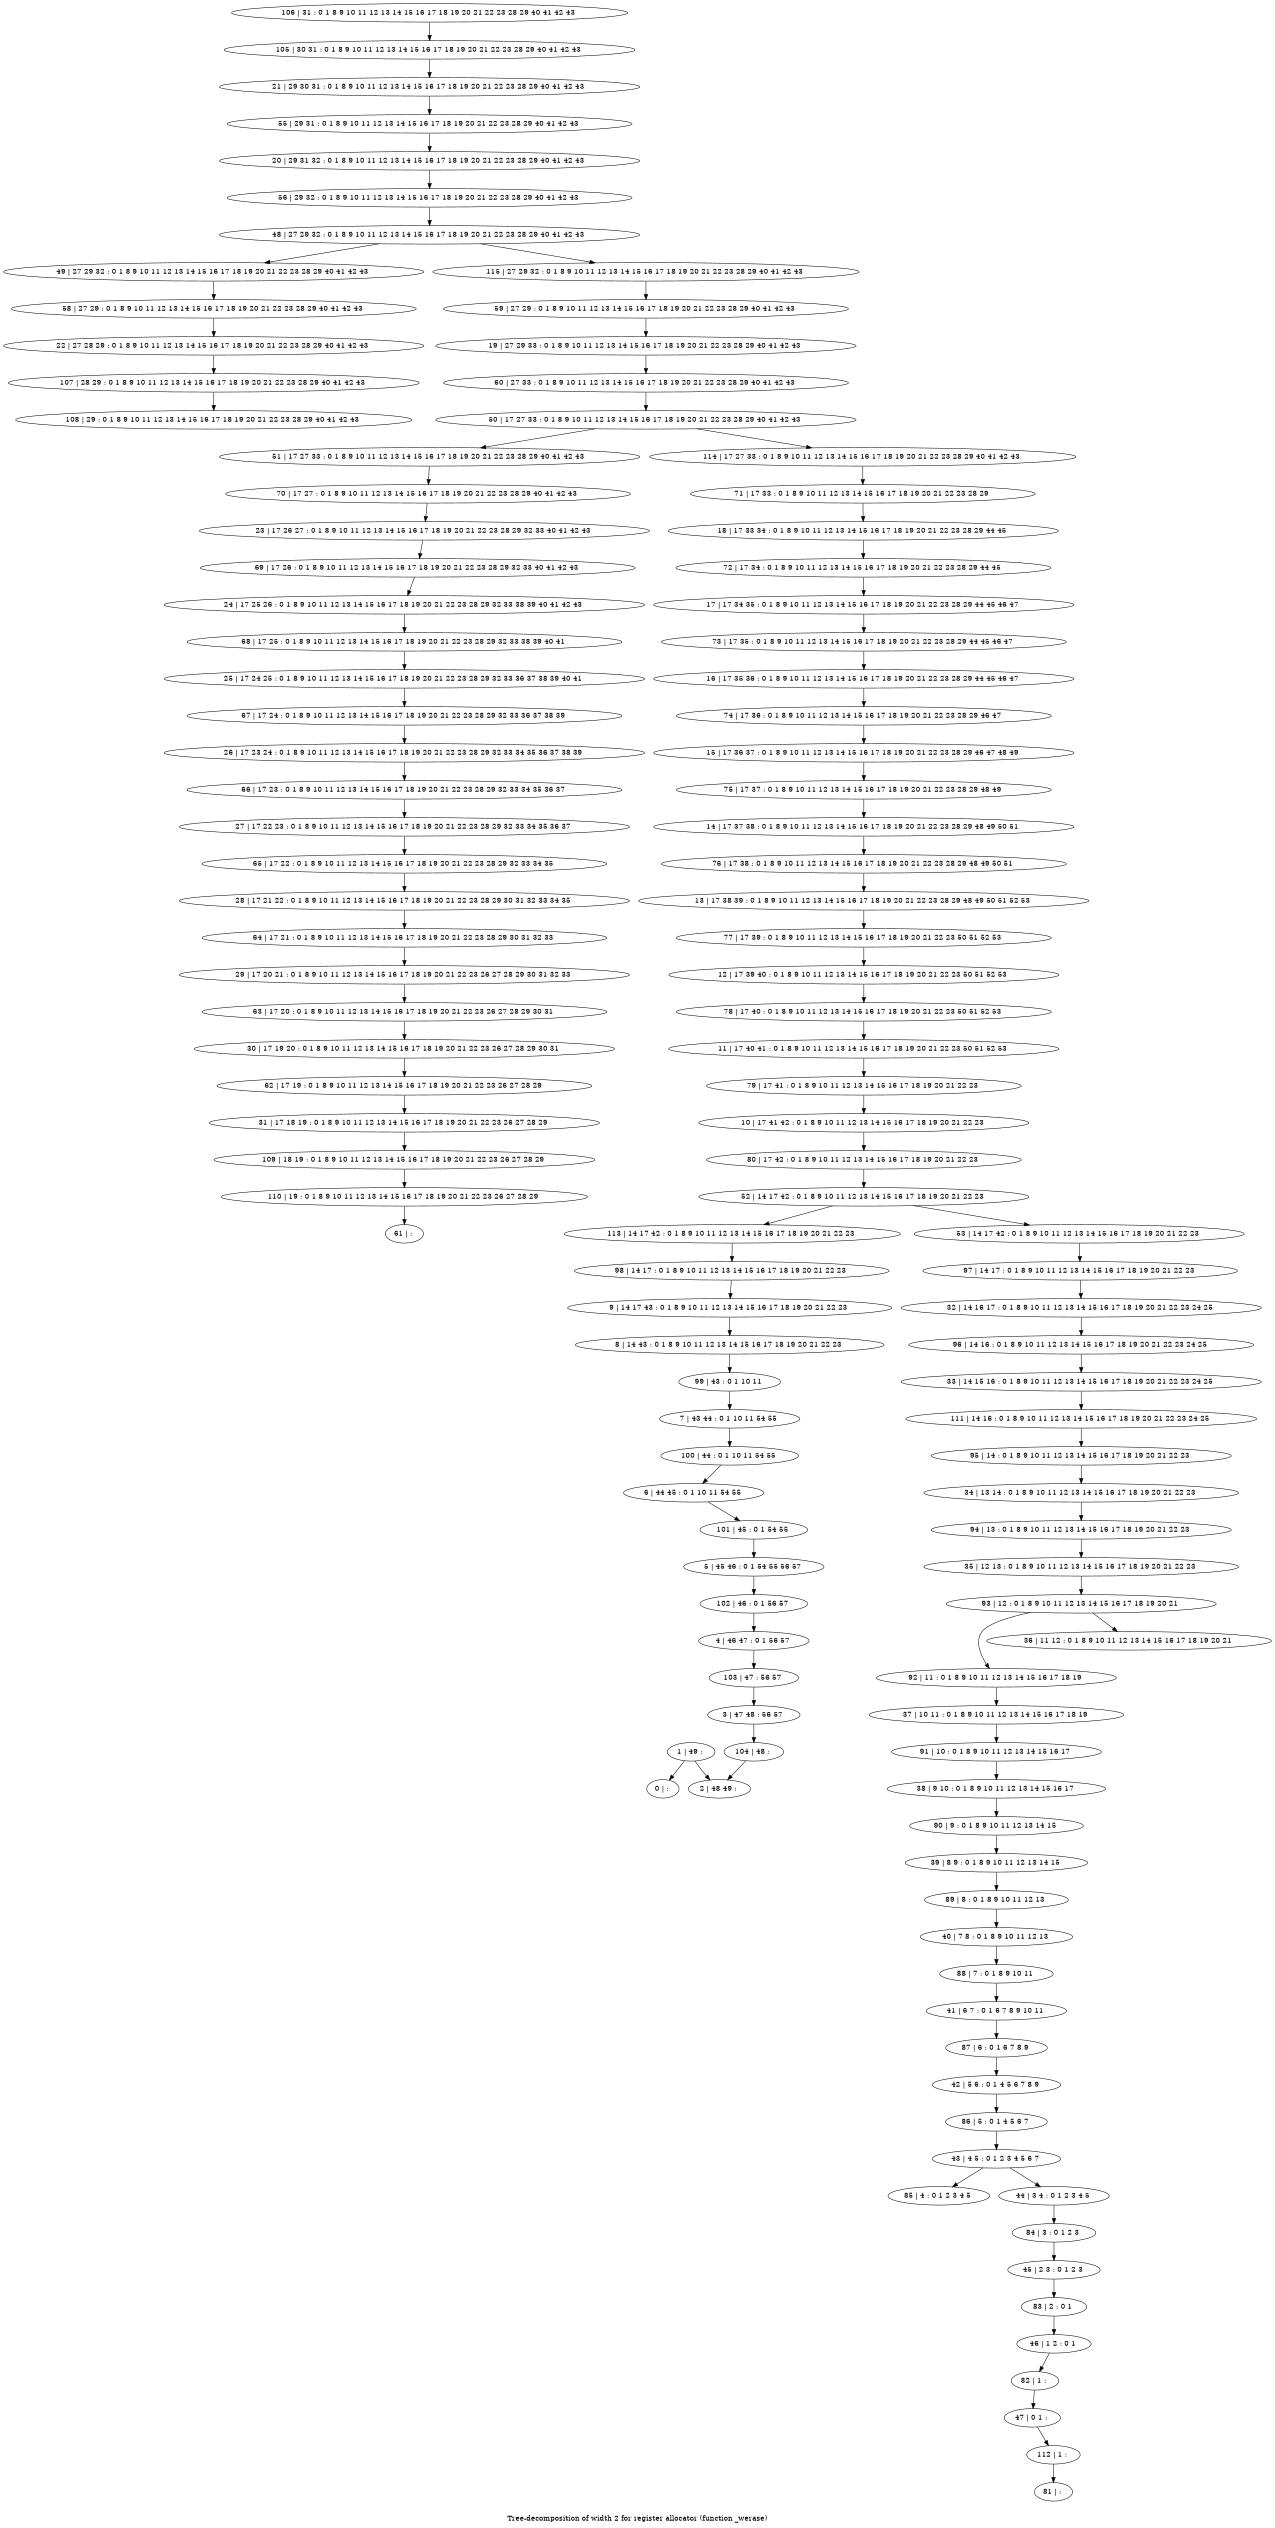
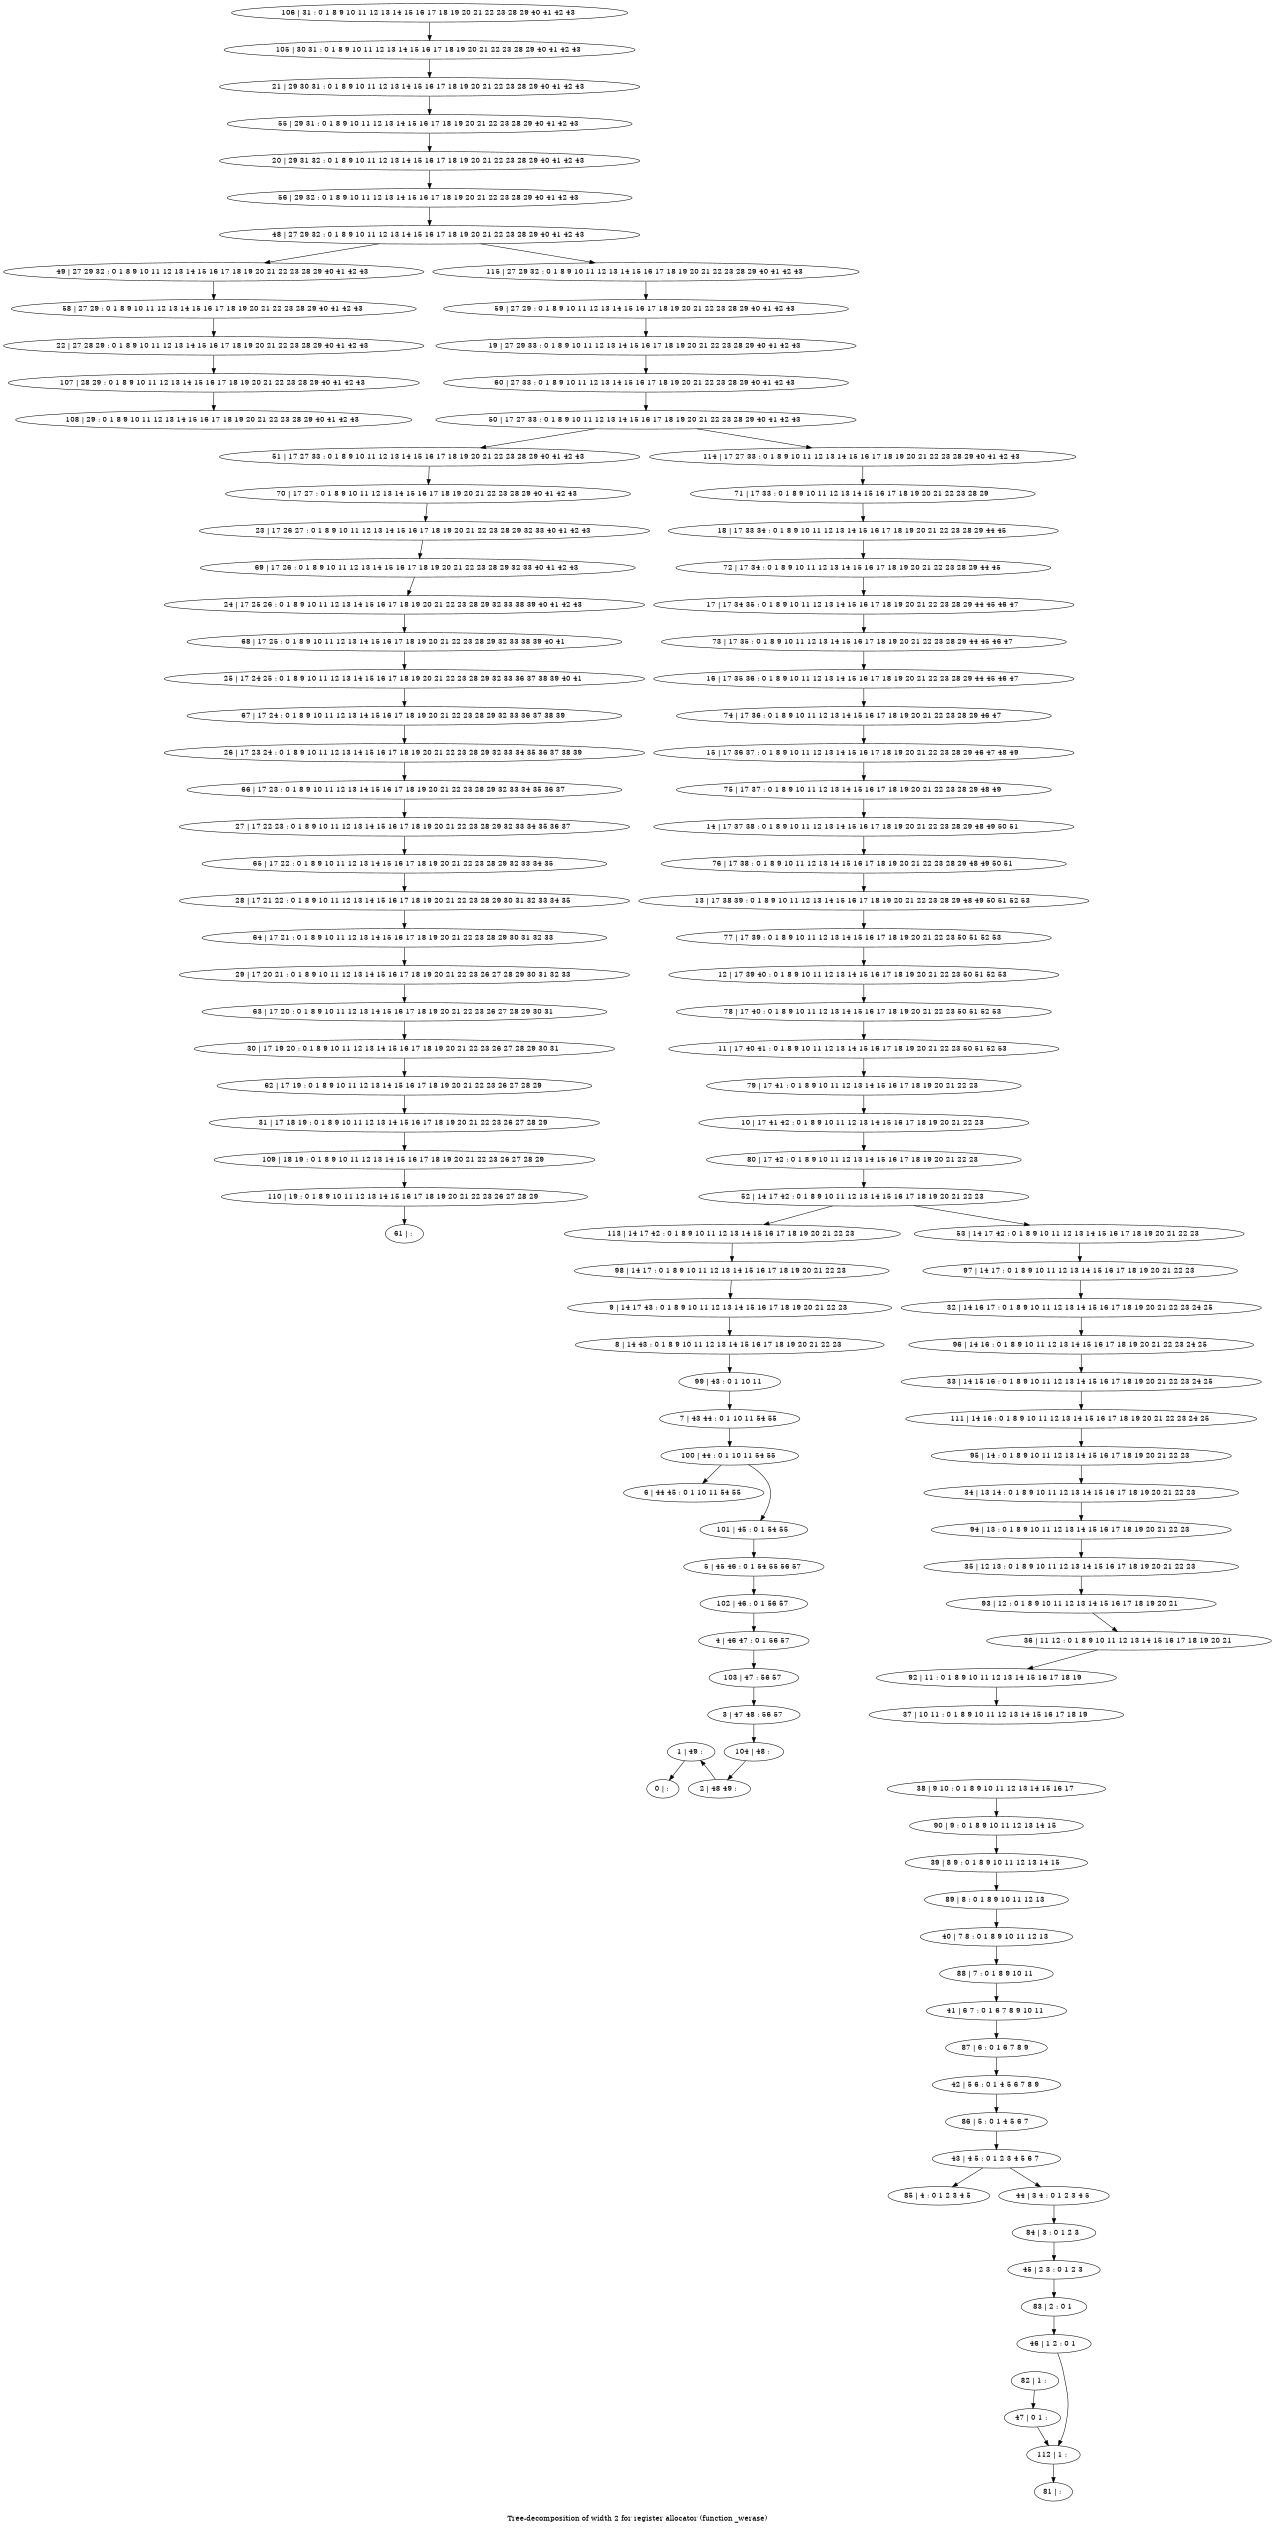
edge "6 | 44 45 : 0 1 10 11 54 55" -> "101 | 45 : 0 1 54 55": now "100 | 44 : 0 1 10 11 54 55" -> "101 | 45 : 0 1 54 55"
edge "93 | 12 : 0 1 8 9 10 11 12 13 14 15 16 17 18 19 20 21" -> "92 | 11 : 0 1 8 9 10 11 12 13 14 15 16 17 18 19": now "36 | 11 12 : 0 1 8 9 10 11 12 13 14 15 16 17 18 19 20 21" -> "92 | 11 : 0 1 8 9 10 11 12 13 14 15 16 17 18 19"
node "91 | 10 : 0 1 8 9 10 11 12 13 14 15 16 17": removed
edge "1 | 49 :" -> "2 | 48 49 :": reversed
edge "46 | 1 2 : 0 1" -> "82 | 1 :": now "46 | 1 2 : 0 1" -> "112 | 1 :"
